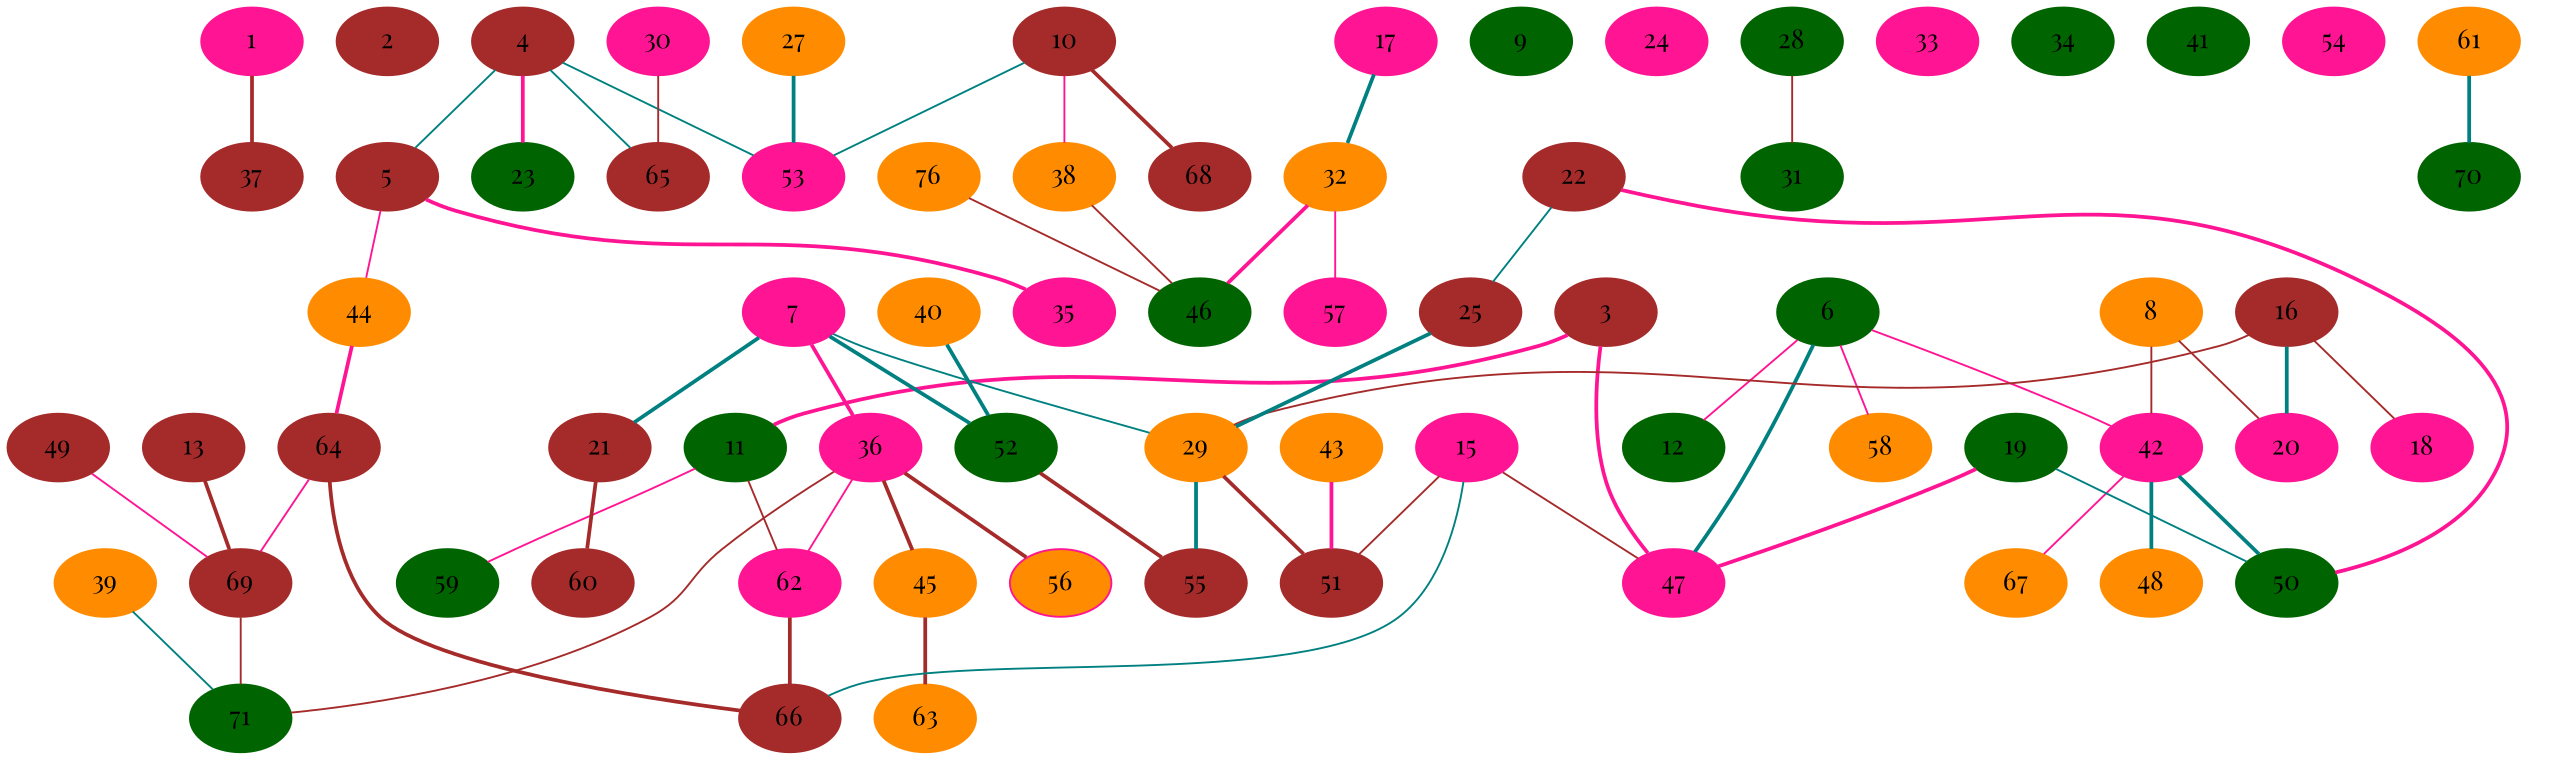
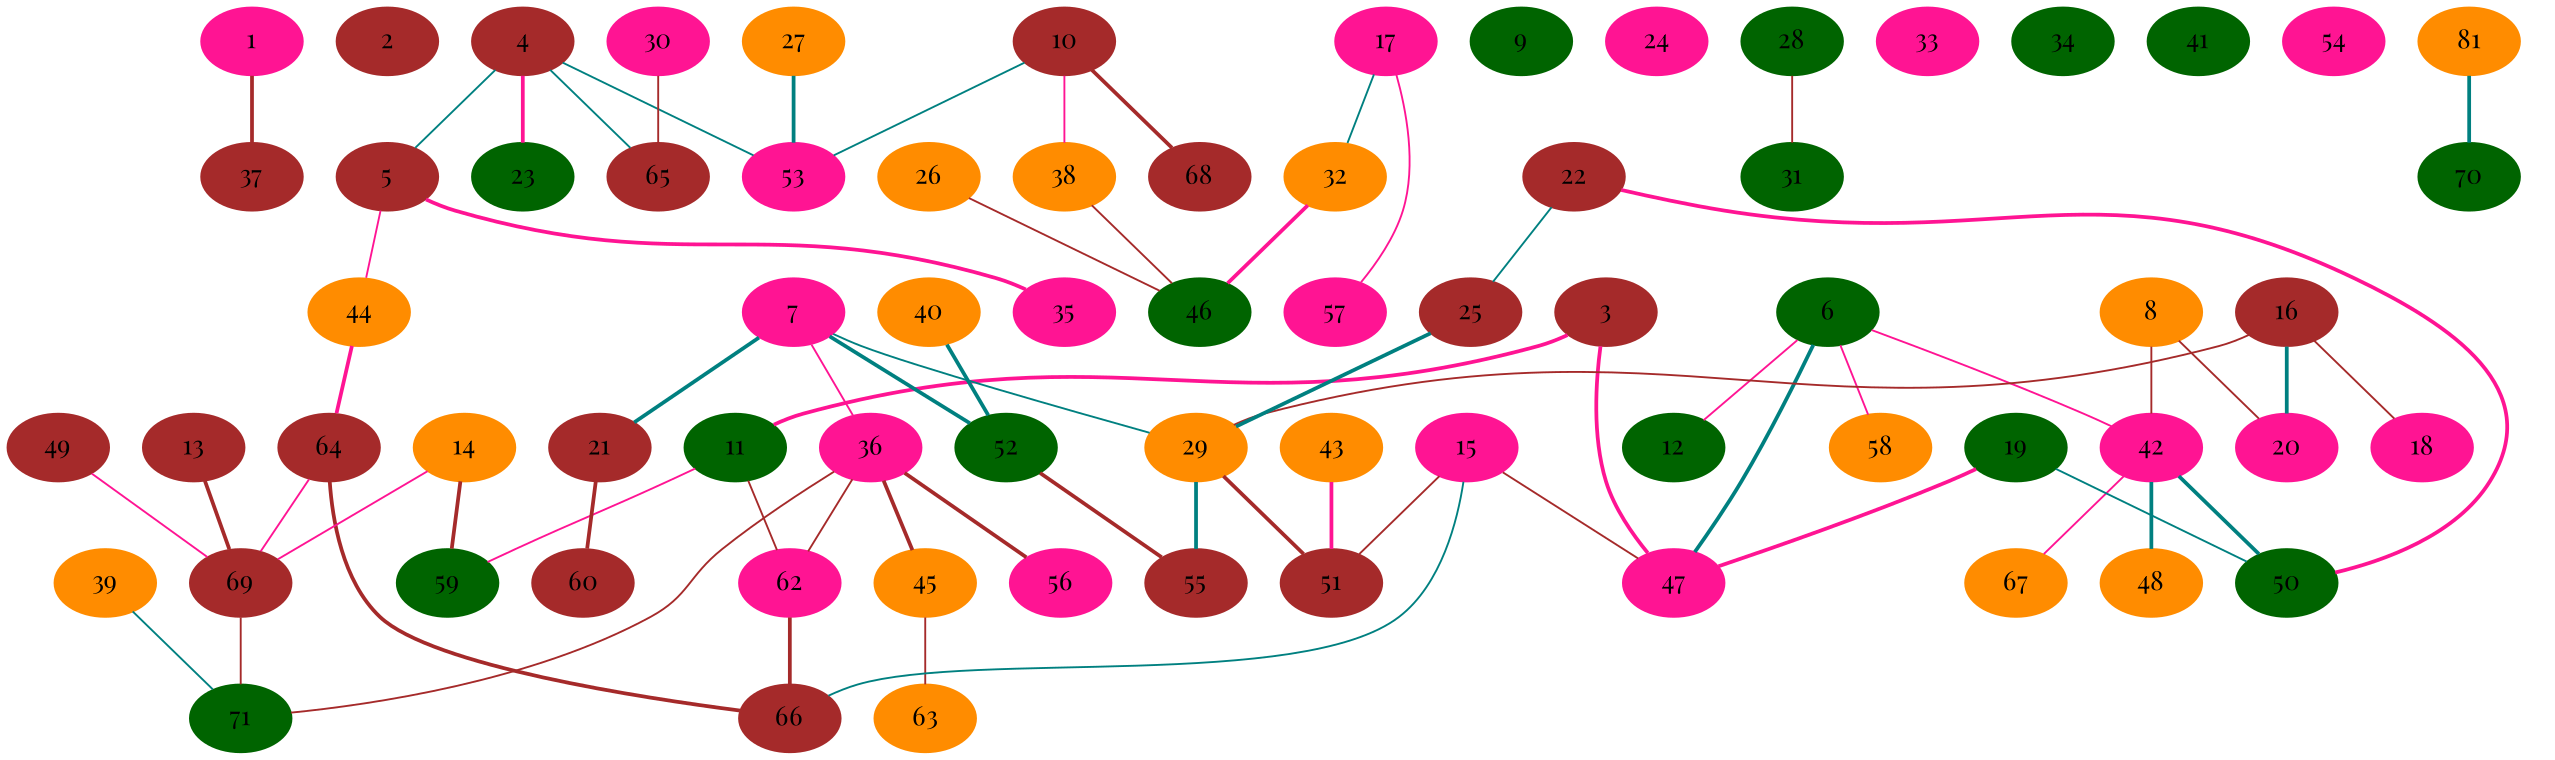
node "61": label "61" -> "81"
edge "17" -- "32": style bold -> solid
node "76": label "76" -> "26"
edge "32" -- "57": now "17" -- "57"
edge "7" -- "36": style bold -> solid
node "14": added
edge "36" -- "62": color deeppink -> brown
node "56": fillcolor darkorange -> deeppink
edge "45" -- "63": style bold -> solid
